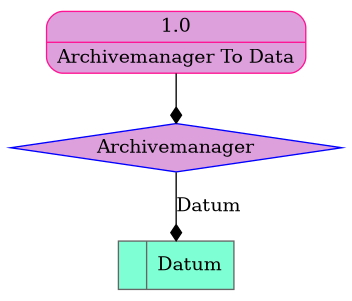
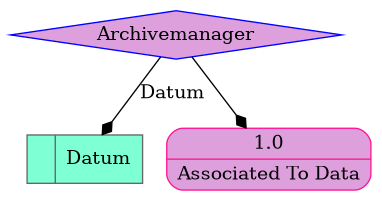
node "1.0": text "Archivemanager To Data" -> "Associated To Data"
edge "1.0" -> "Archivemanager": reversed
